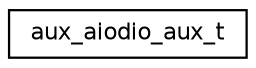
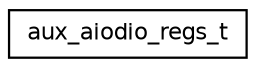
node "aux_aiodio_aux_t": label "aux_aiodio_aux_t" -> "aux_aiodio_regs_t"
